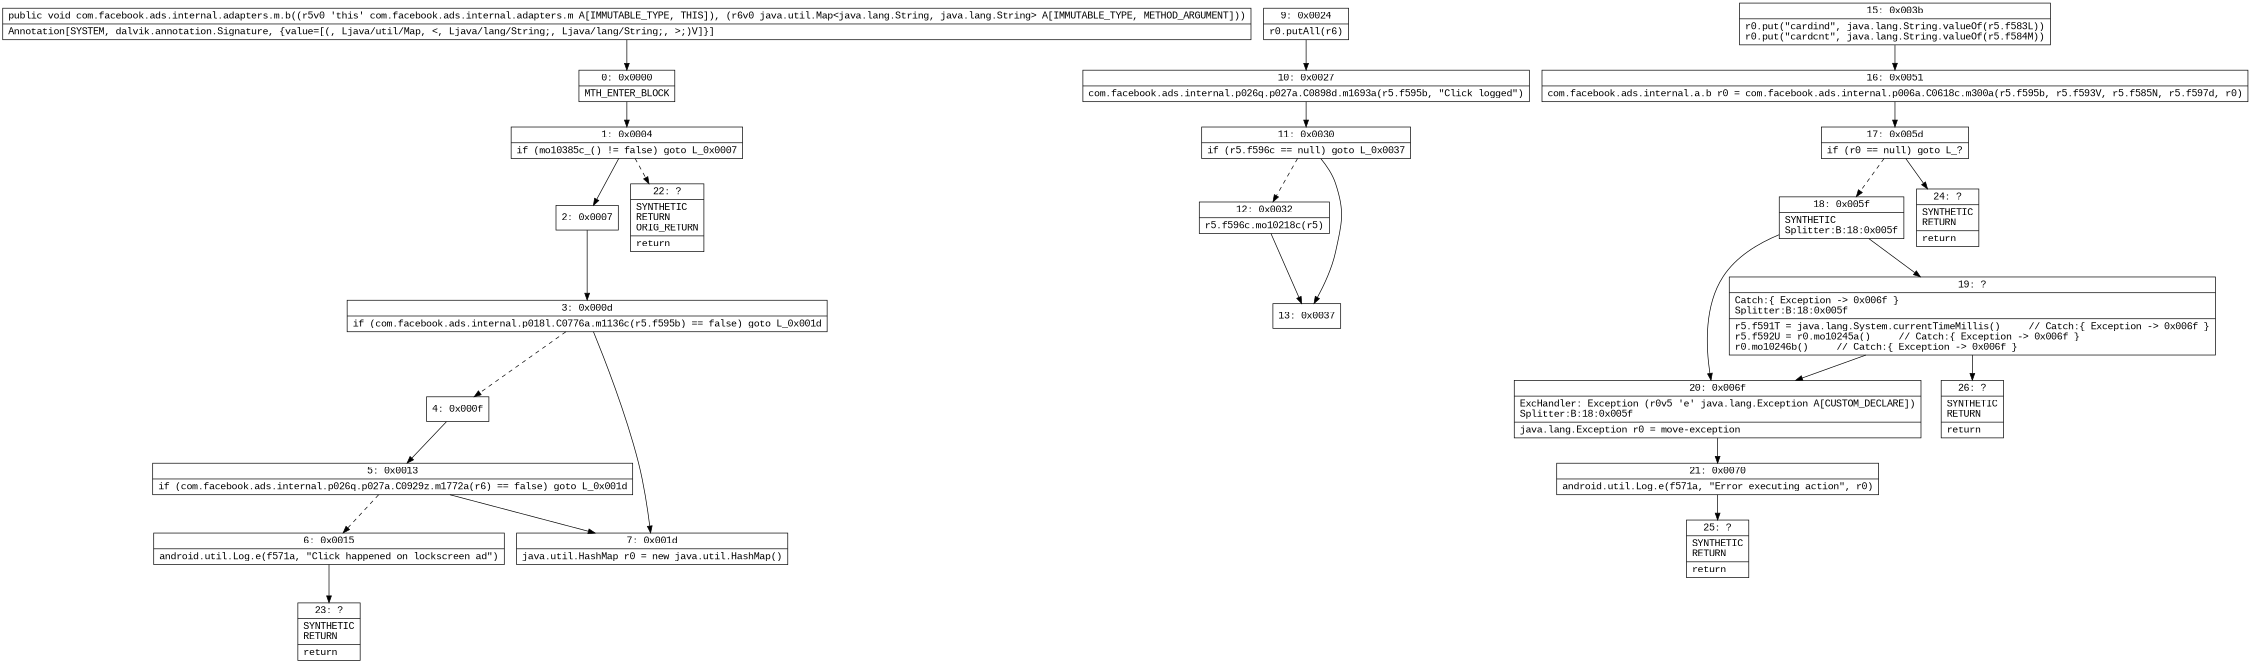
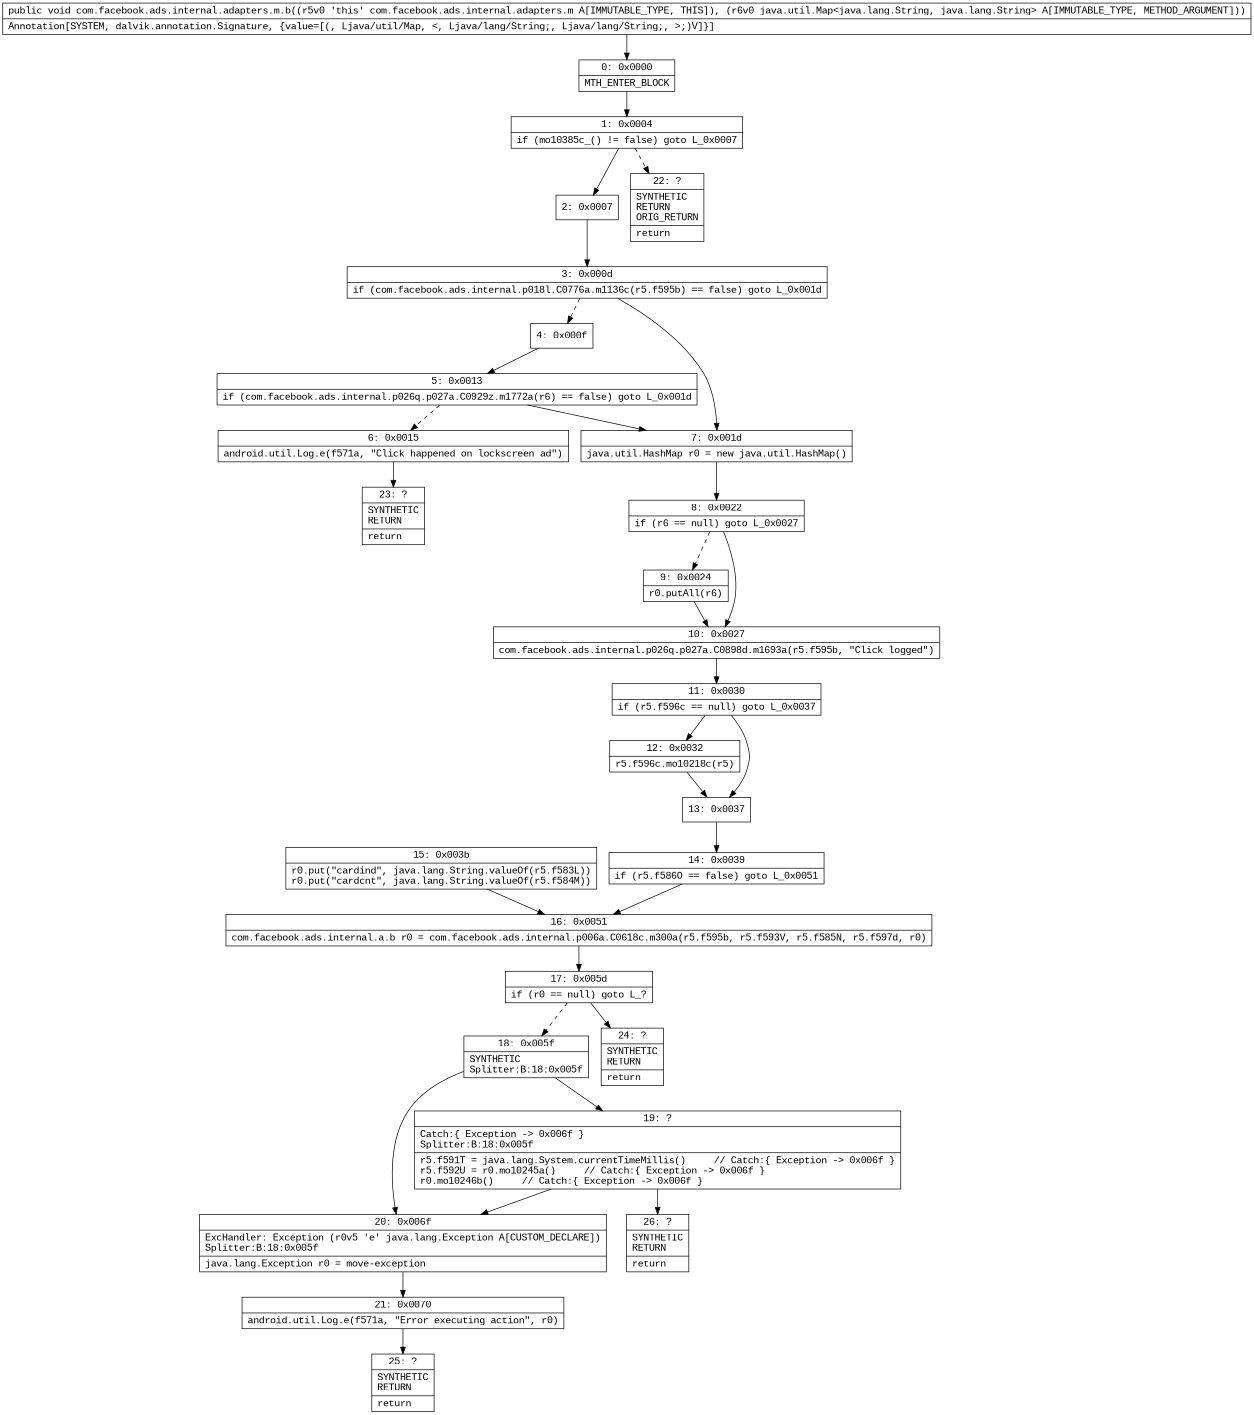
edge "11: 0x0030" -> "12: 0x0032": style dashed -> solid
node "8: 0x0022": added
node "14: 0x0039": added
